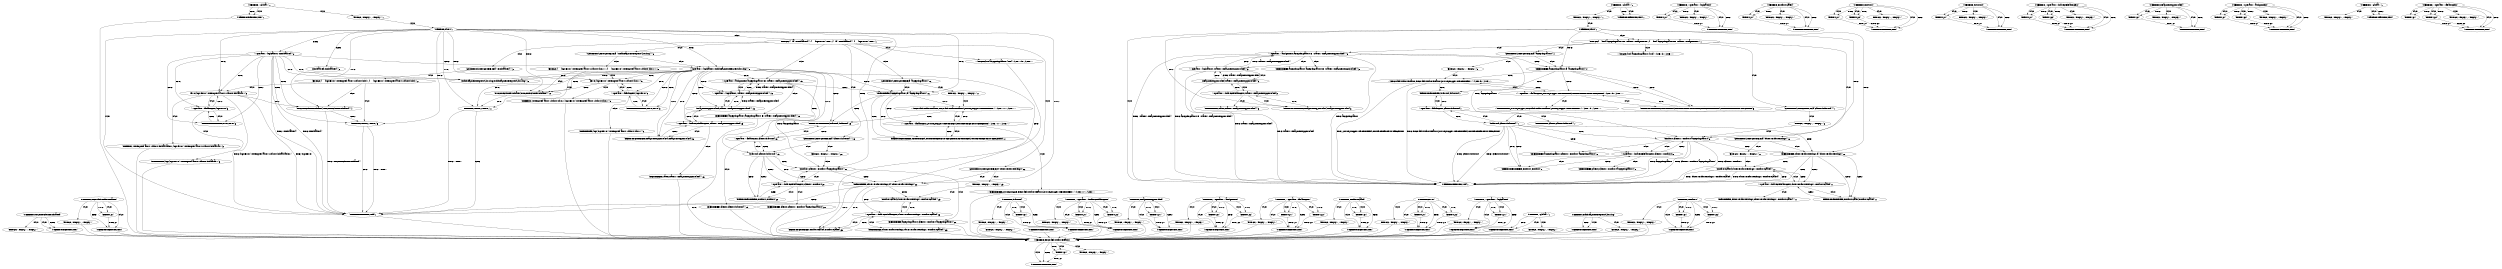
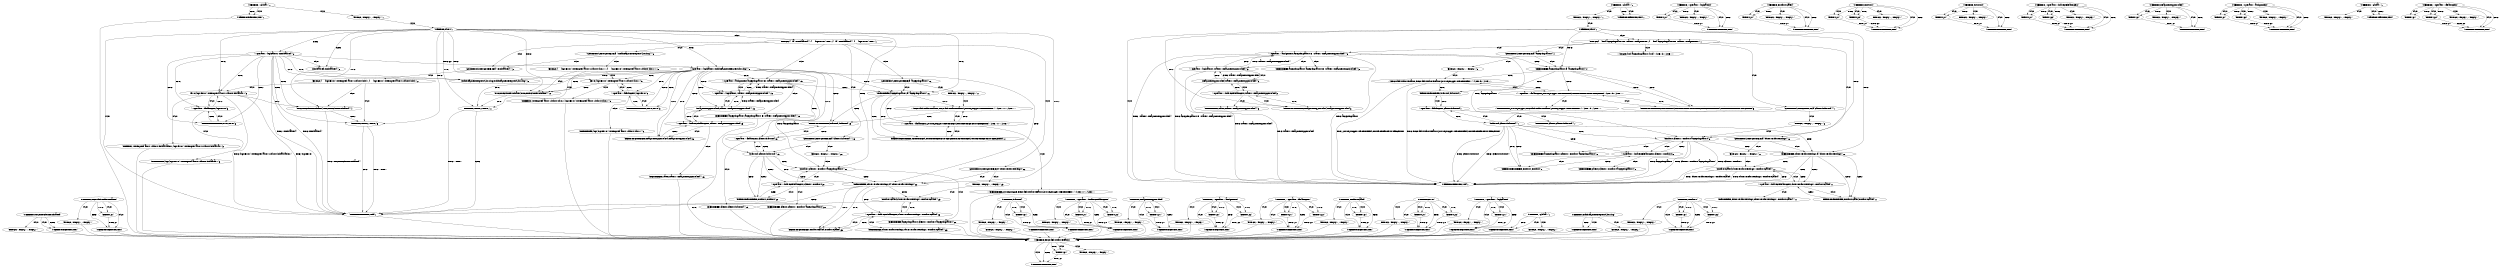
edge "(<operator>.logicalNot,!IsInitialized())" -> "(IsInitialized,IsInitialized())": added, label "AST:"
edge "(<operator>.logicalNot,!IsInitialized())" -> "(<operator>.logicalNot,!IsThisPaymentRequestShowing())": label "CDG: " -> "DDG: p2"
node "<(LOCAL,bool accepting_abort: bool)<SUB>15</SUB>>": removed
edge "(CONTROL_STRUCTURE,IF,if (!IsThisPaymentRequestShowing()))" -> "(<operator>.logicalNot,!IsThisPaymentRequestShowing())": now "(CONTROL_STRUCTURE,IF,if (!IsThisPaymentRequestShowing()))" -> "(CONTROL_STRUCTURE,IF,if (!IsInitialized()))"
edge "(IsThisPaymentRequestShowing,IsThisPaymentRequestShowing())" -> "(<operator>.logicalNot,!IsThisPaymentRequestShowing())": removed, label "CFG:"
